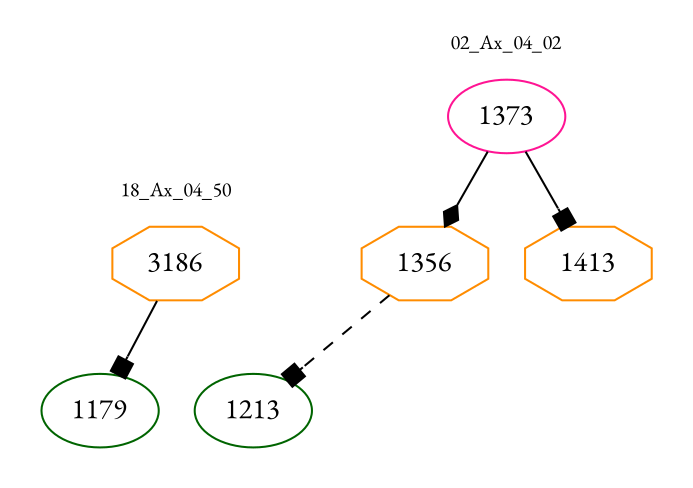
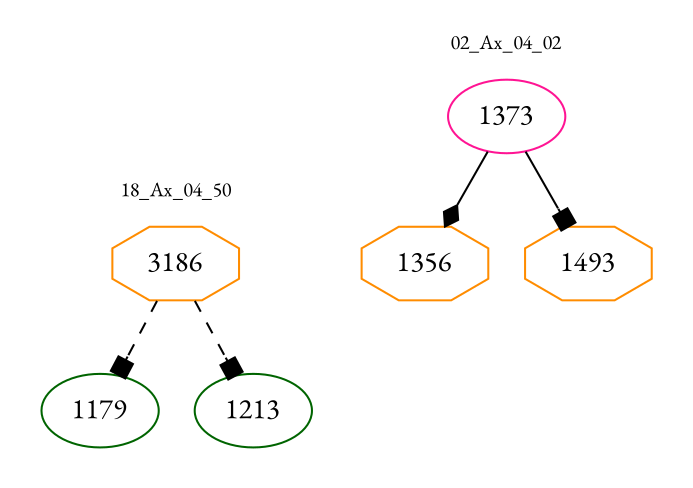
node "1413": label "1413" -> "1493"
edge "3186" -> "1179": style solid -> dashed
edge "1356" -> "1213": now "3186" -> "1213"
